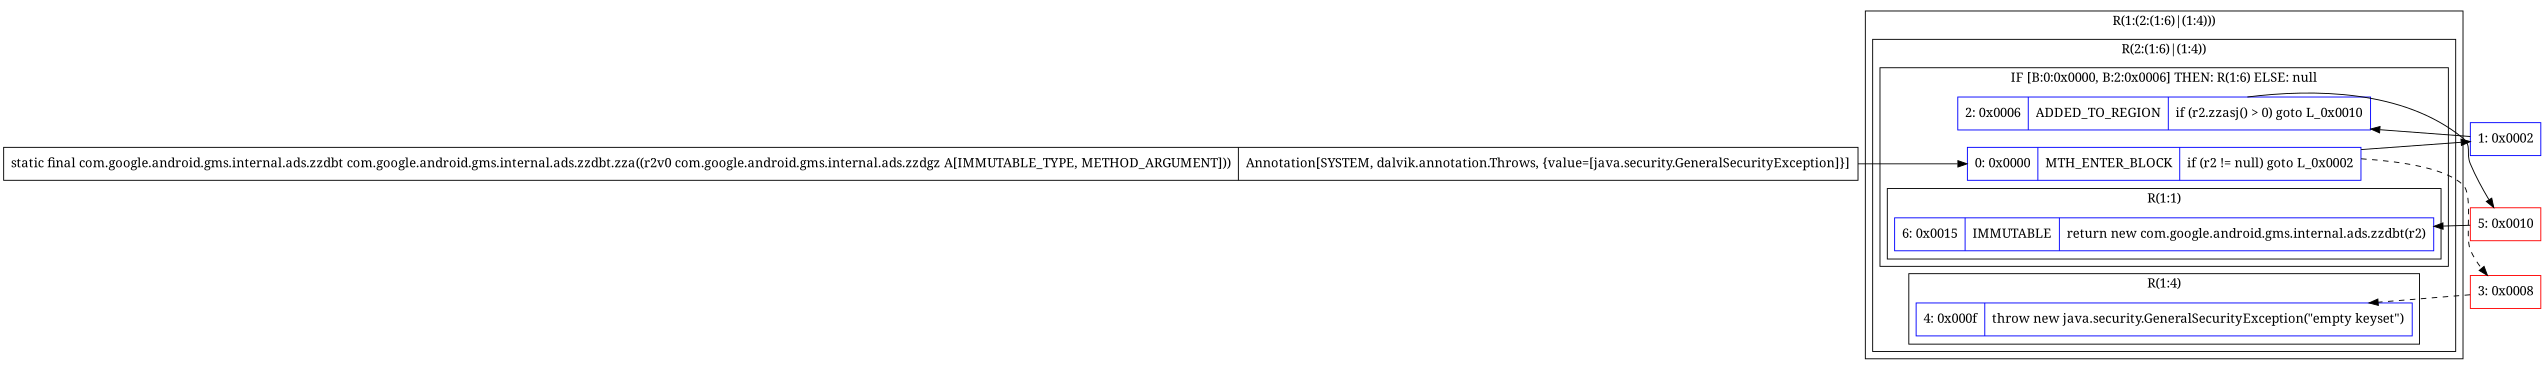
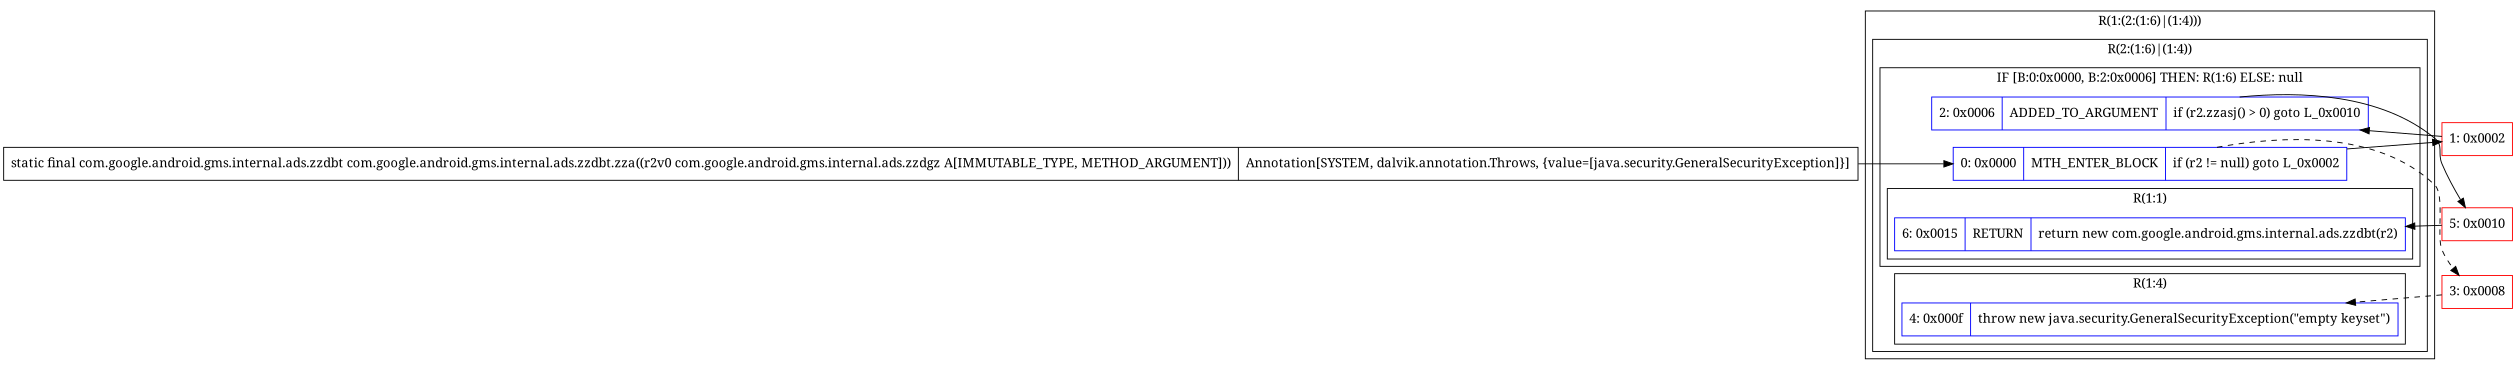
node "2: 0x0006": text "ADDED_TO_REGION" -> "ADDED_TO_ARGUMENT"
node "1: 0x0002": color blue -> red
node "6: 0x0015": text "IMMUTABLE" -> "RETURN"
